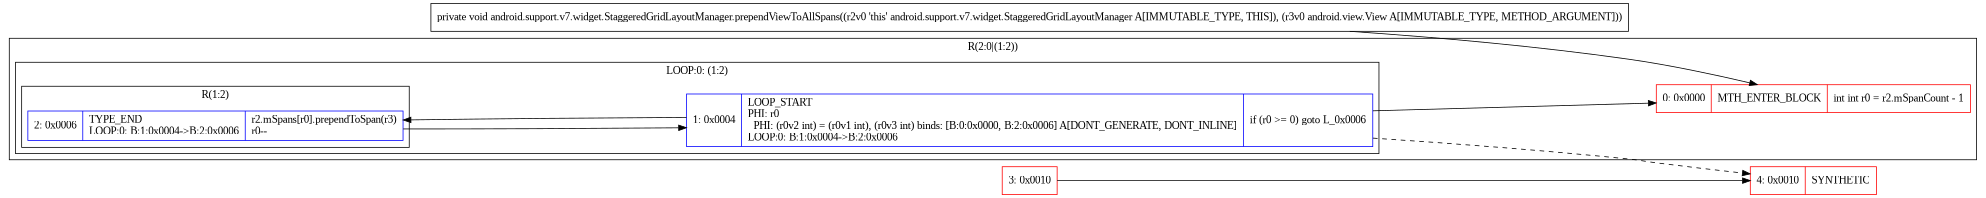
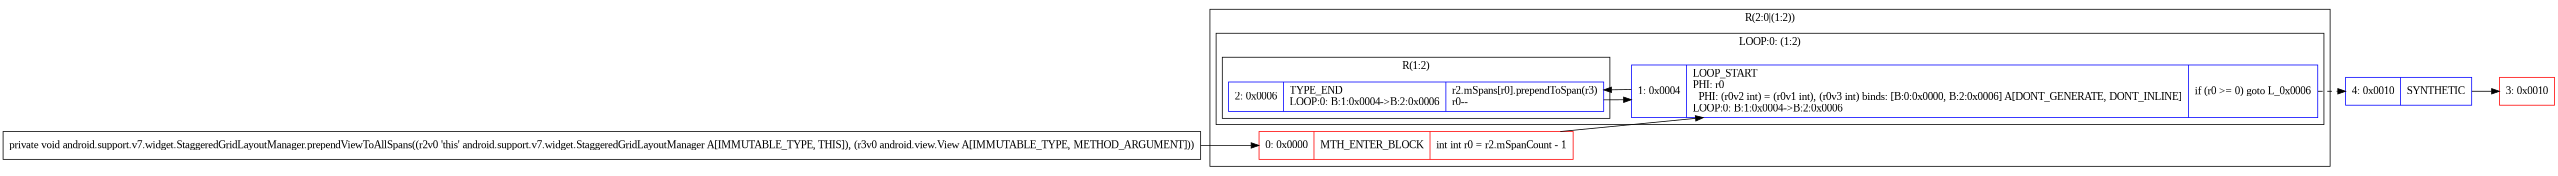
edge "1: 0x0004" -> "0: 0x0000": reversed
edge "3: 0x0010" -> "4: 0x0010": reversed
node "4: 0x0010": color red -> blue
